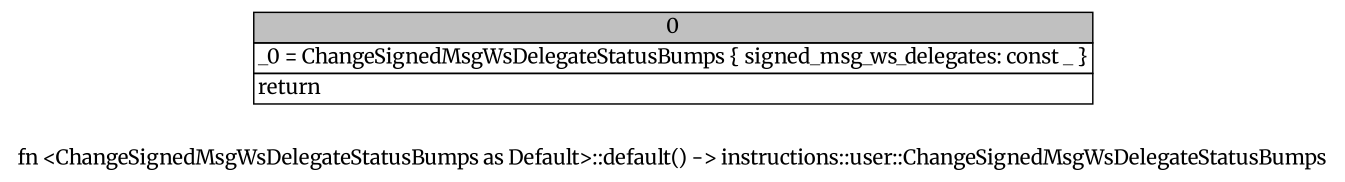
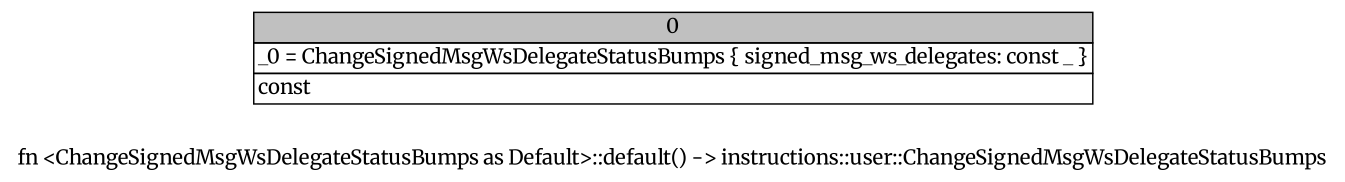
node "0": text "return" -> "const"
